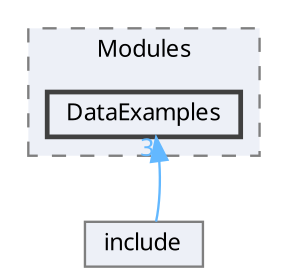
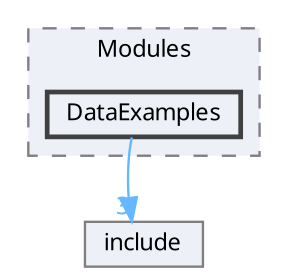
edge "include" -> "DataExamples": reversed
